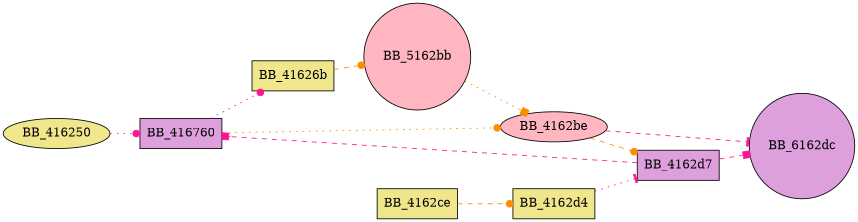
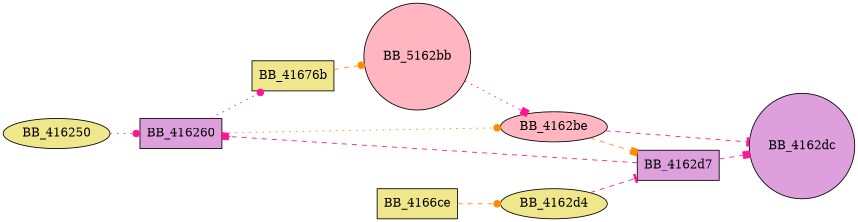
node "BB_41626b": label "BB_41626b" -> "BB_41676b"
edge "BB_5162bb" -> "BB_4162be": color darkorange -> deeppink
node "BB_416760": label "BB_416760" -> "BB_416260"
edge "BB_4162be" -> "BB_4162d7": arrowhead dot -> box
node "BB_6162dc": label "BB_6162dc" -> "BB_4162dc"
edge "BB_4162d4" -> "BB_4162d7": style dotted -> dashed
node "BB_4162ce": label "BB_4162ce" -> "BB_4166ce"
node "BB_4162d4": shape box -> ellipse
